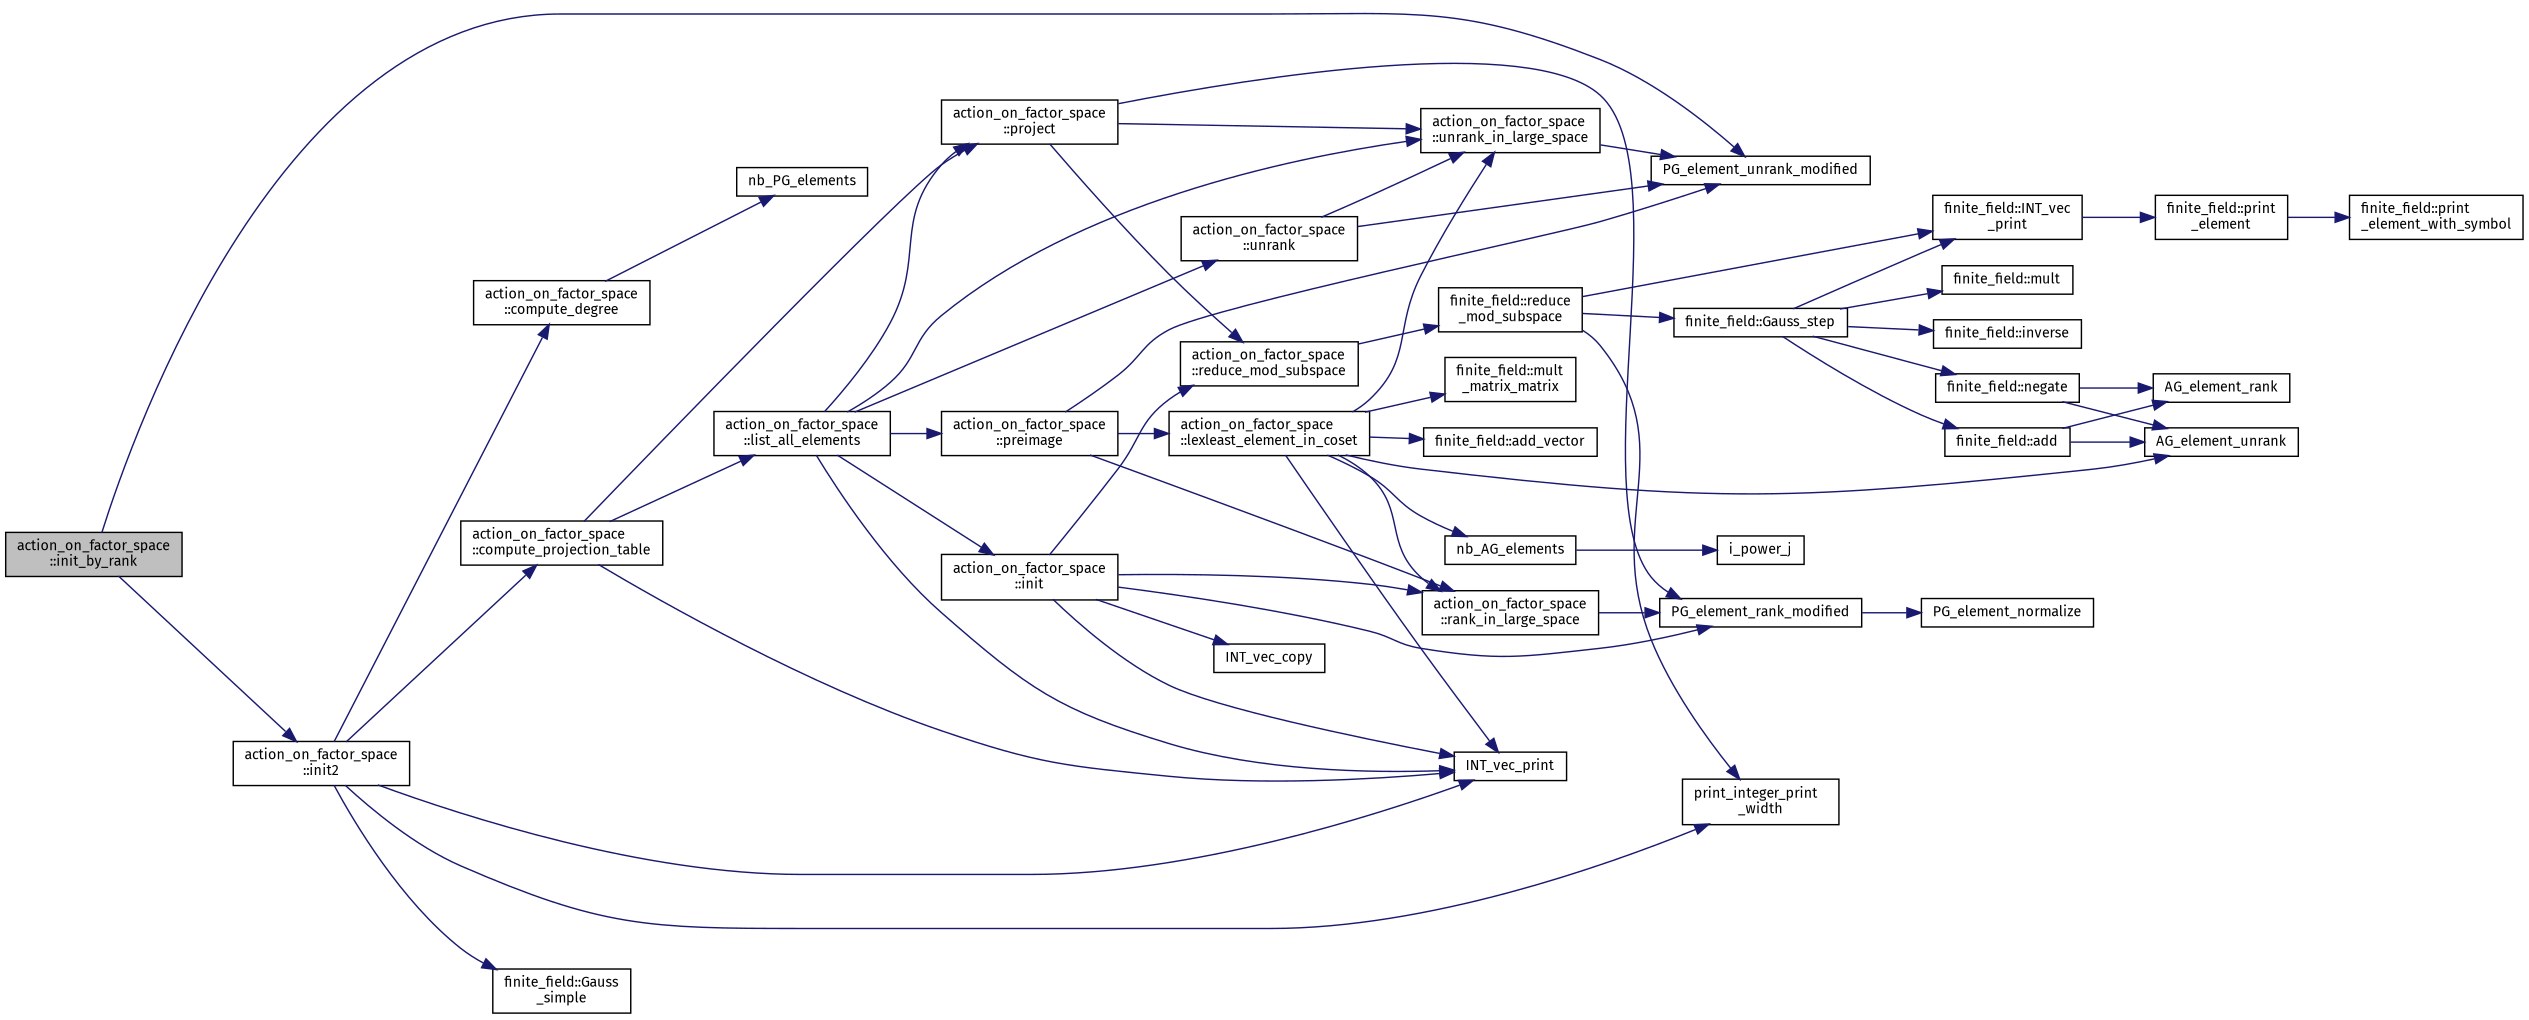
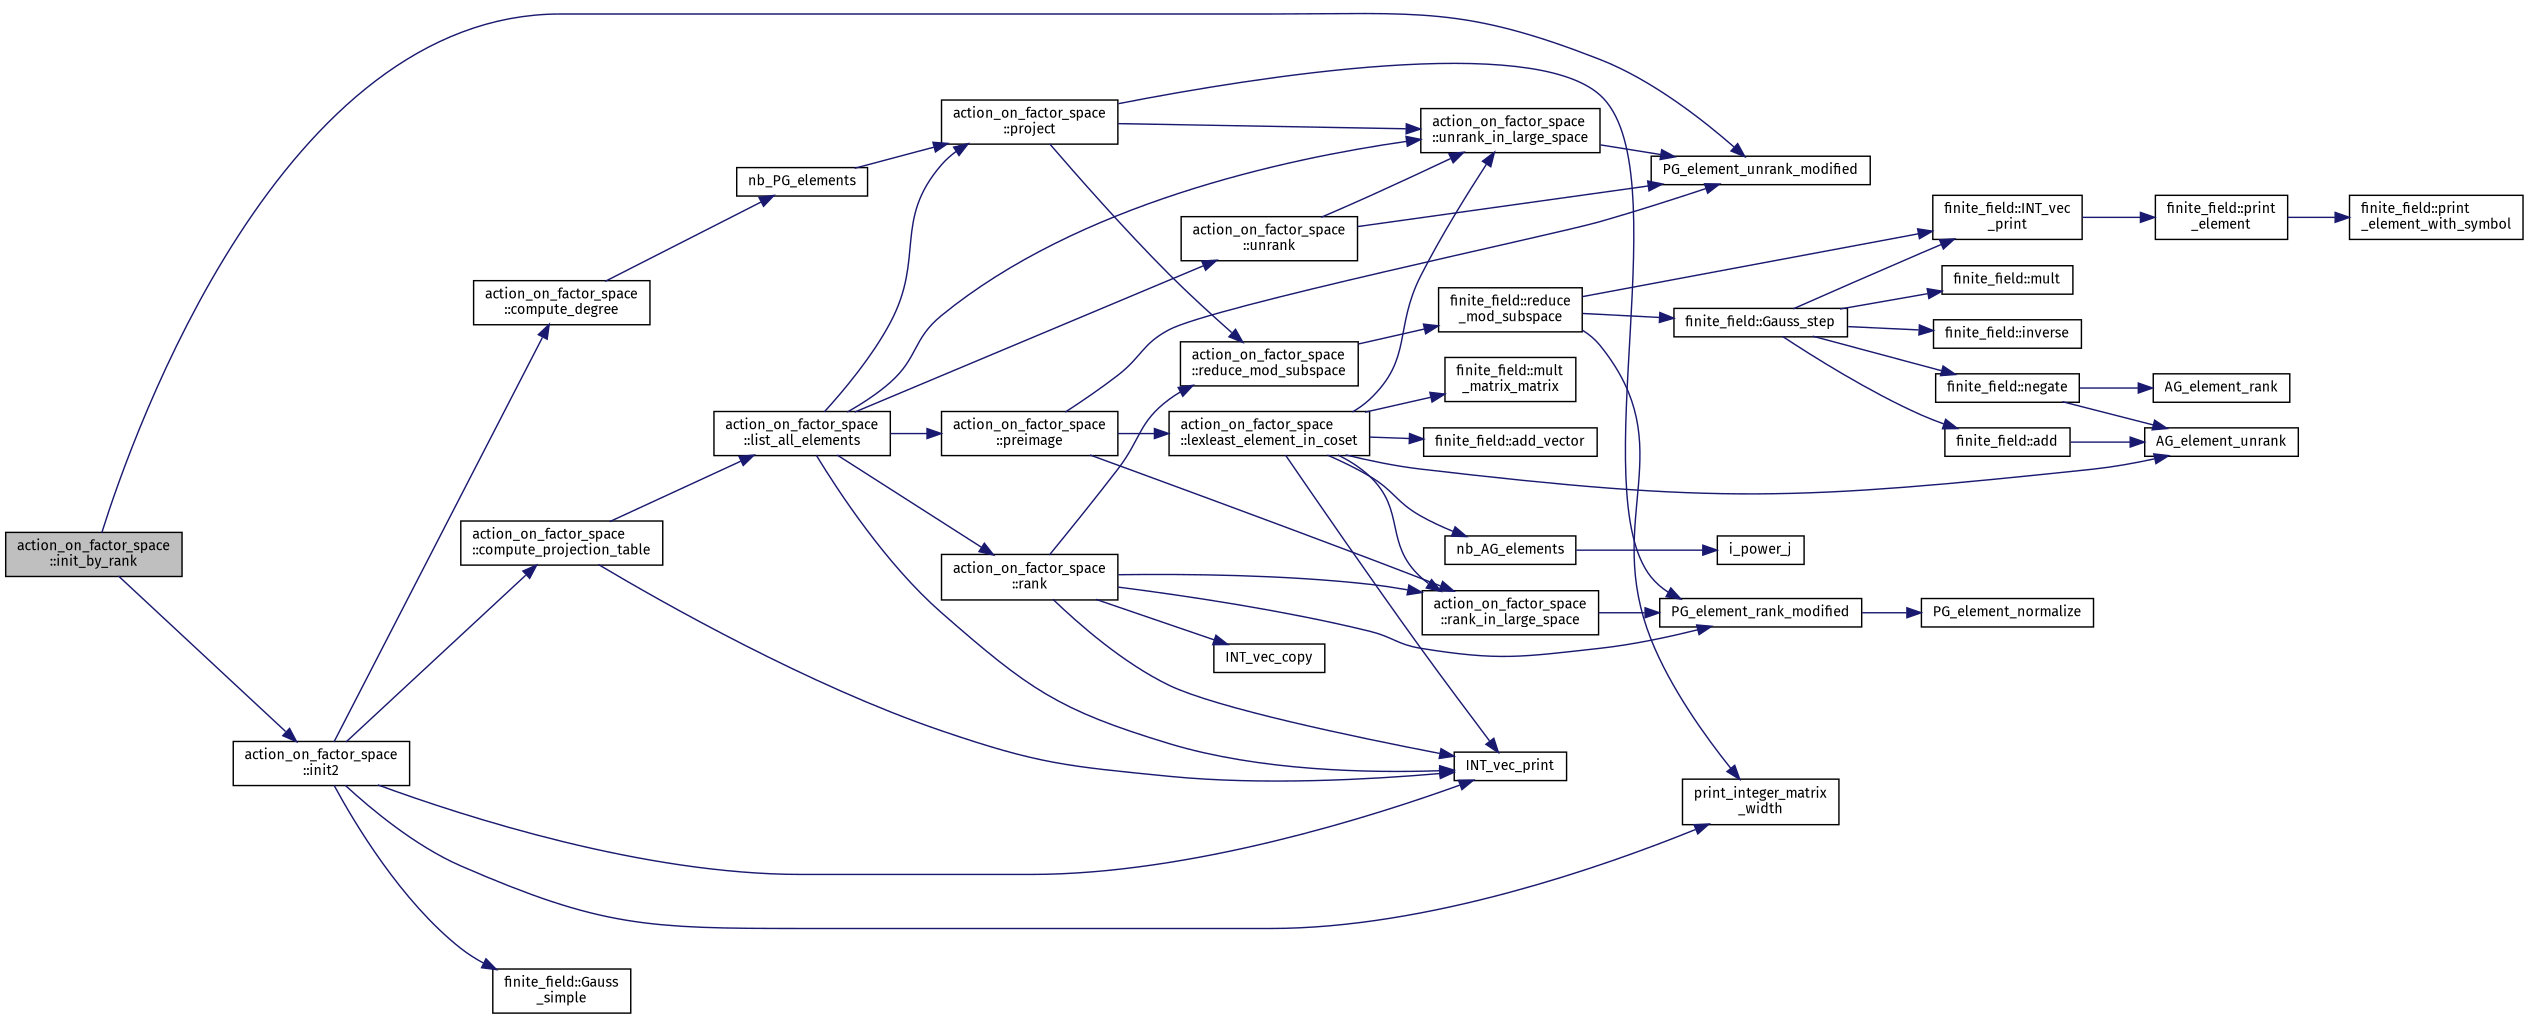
edge "action_on_factor_space ::compute_projection_table" -> "action_on_factor_space ::project": now "nb_PG_elements" -> "action_on_factor_space ::project"
edge "finite_field::add" -> "AG_element_rank": removed
node "action_on_factor_space ::init": label "action_on_factor_space ::init" -> "action_on_factor_space ::rank"
node "print_integer_print _width": label "print_integer_print _width" -> "print_integer_matrix _width"
